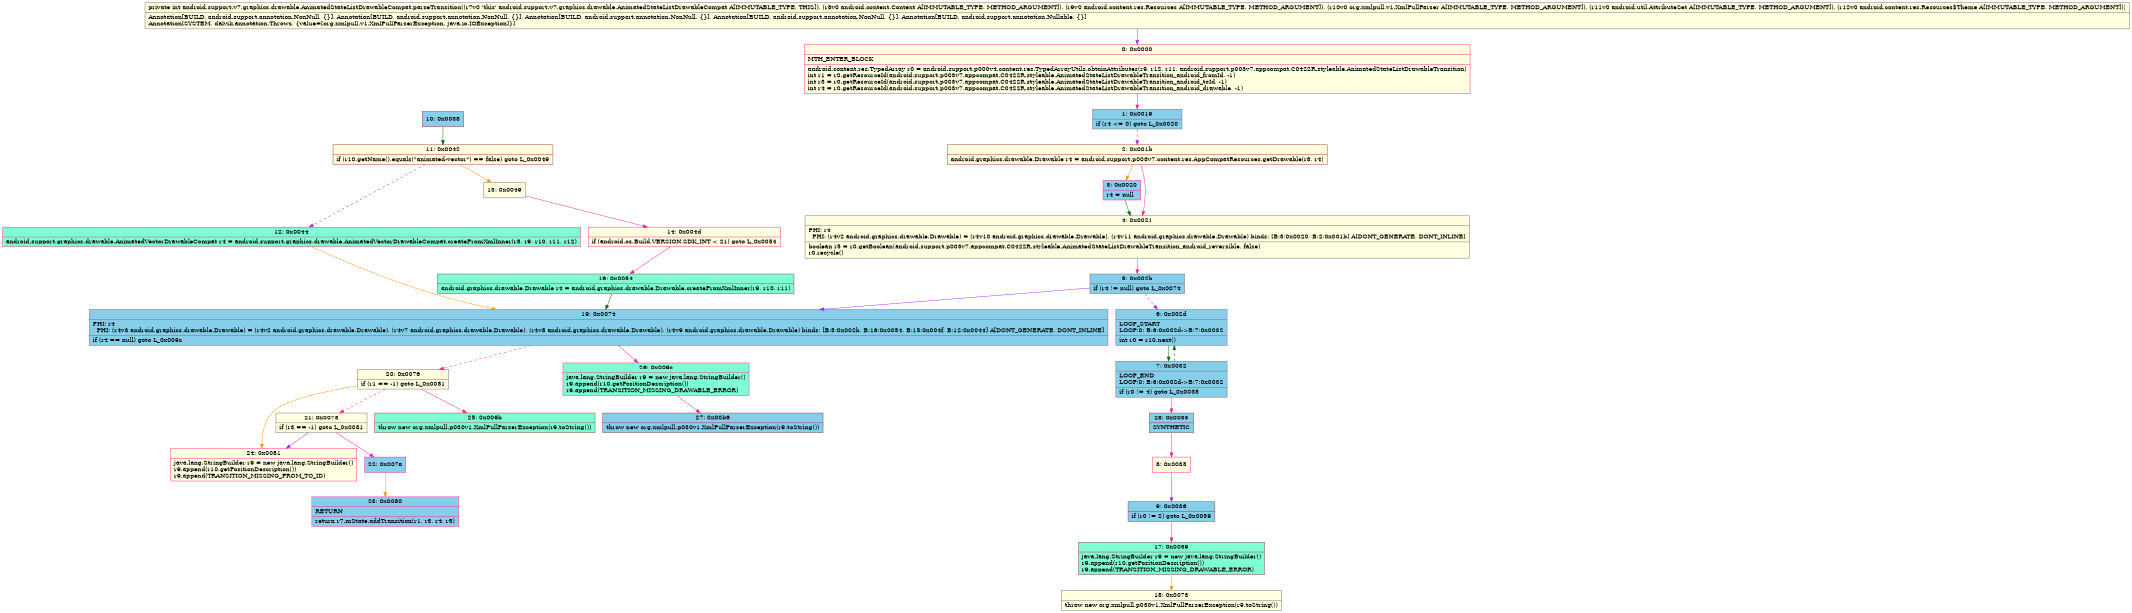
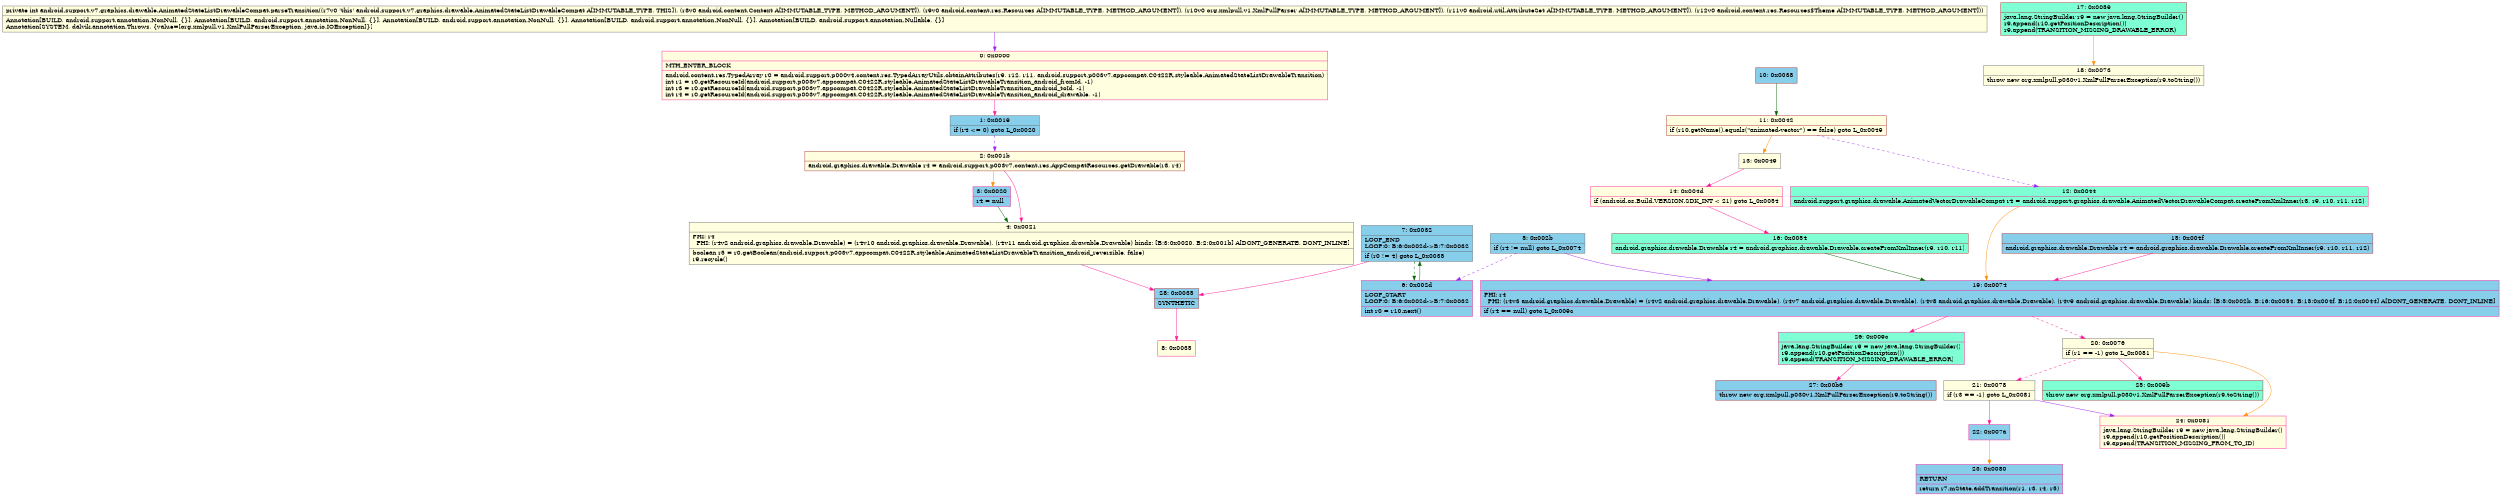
node "15: 0x004f": added
node "4: 0x0021": text "r0.recycle()" -> "r9.recycle()"
edge "4: 0x0021" -> "5: 0x002b": now "4: 0x0021" -> "28: 0x0035"
node "9: 0x0036": removed
